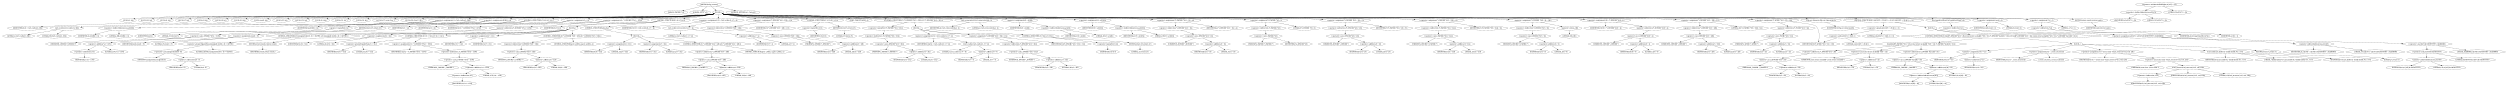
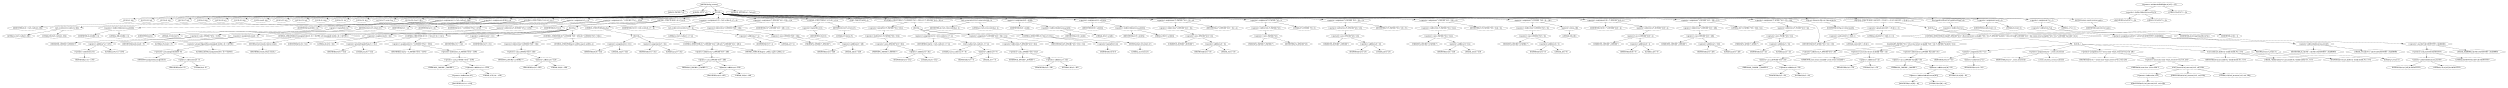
edge "(<operator>.addition,v5 + 320)" -> "(IDENTIFIER,v5,v5 + 320)": reversed
